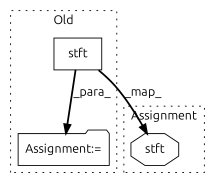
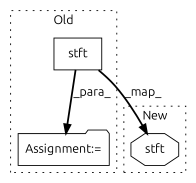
cluster "Assignment": label "Assignment" -> "New"
